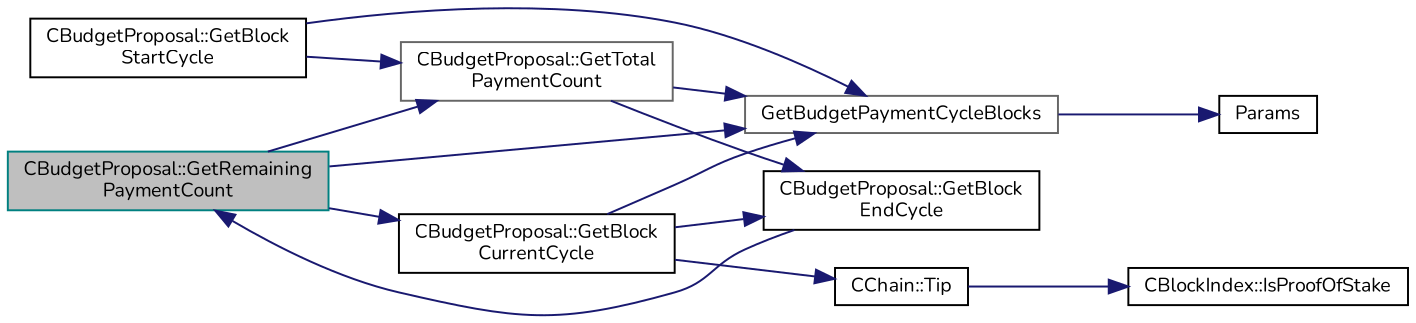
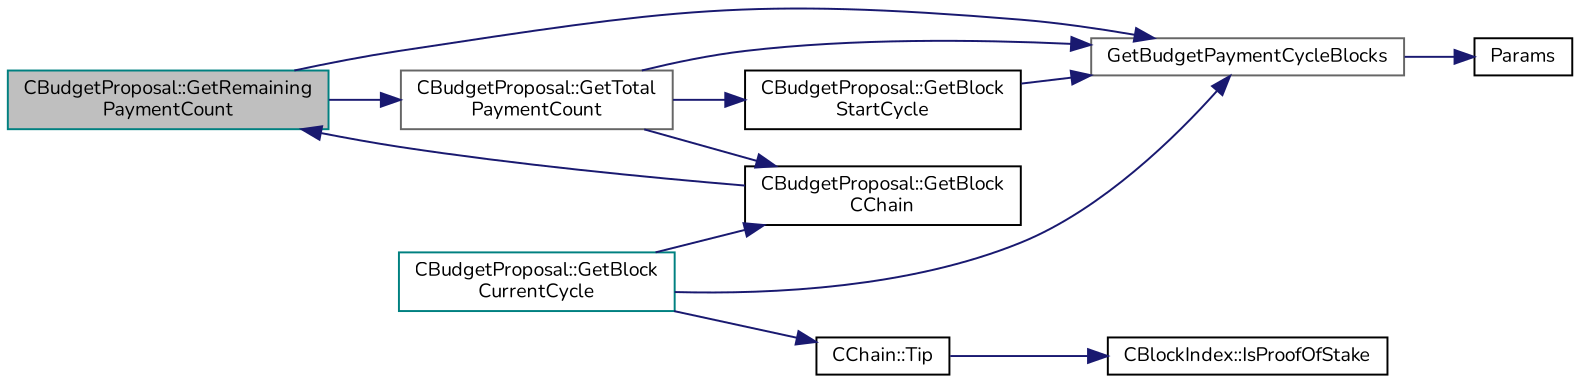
edge "CBudgetProposal::GetBlock StartCycle" -> "CBudgetProposal::GetTotal PaymentCount": reversed
node "CBudgetProposal::GetBlock EndCycle": label "CBudgetProposal::GetBlock EndCycle" -> "CBudgetProposal::GetBlock CChain"
edge "CBudgetProposal::GetRemaining PaymentCount" -> "CBudgetProposal::GetBlock CurrentCycle": removed
node "CBudgetProposal::GetBlock CurrentCycle": color black -> teal
